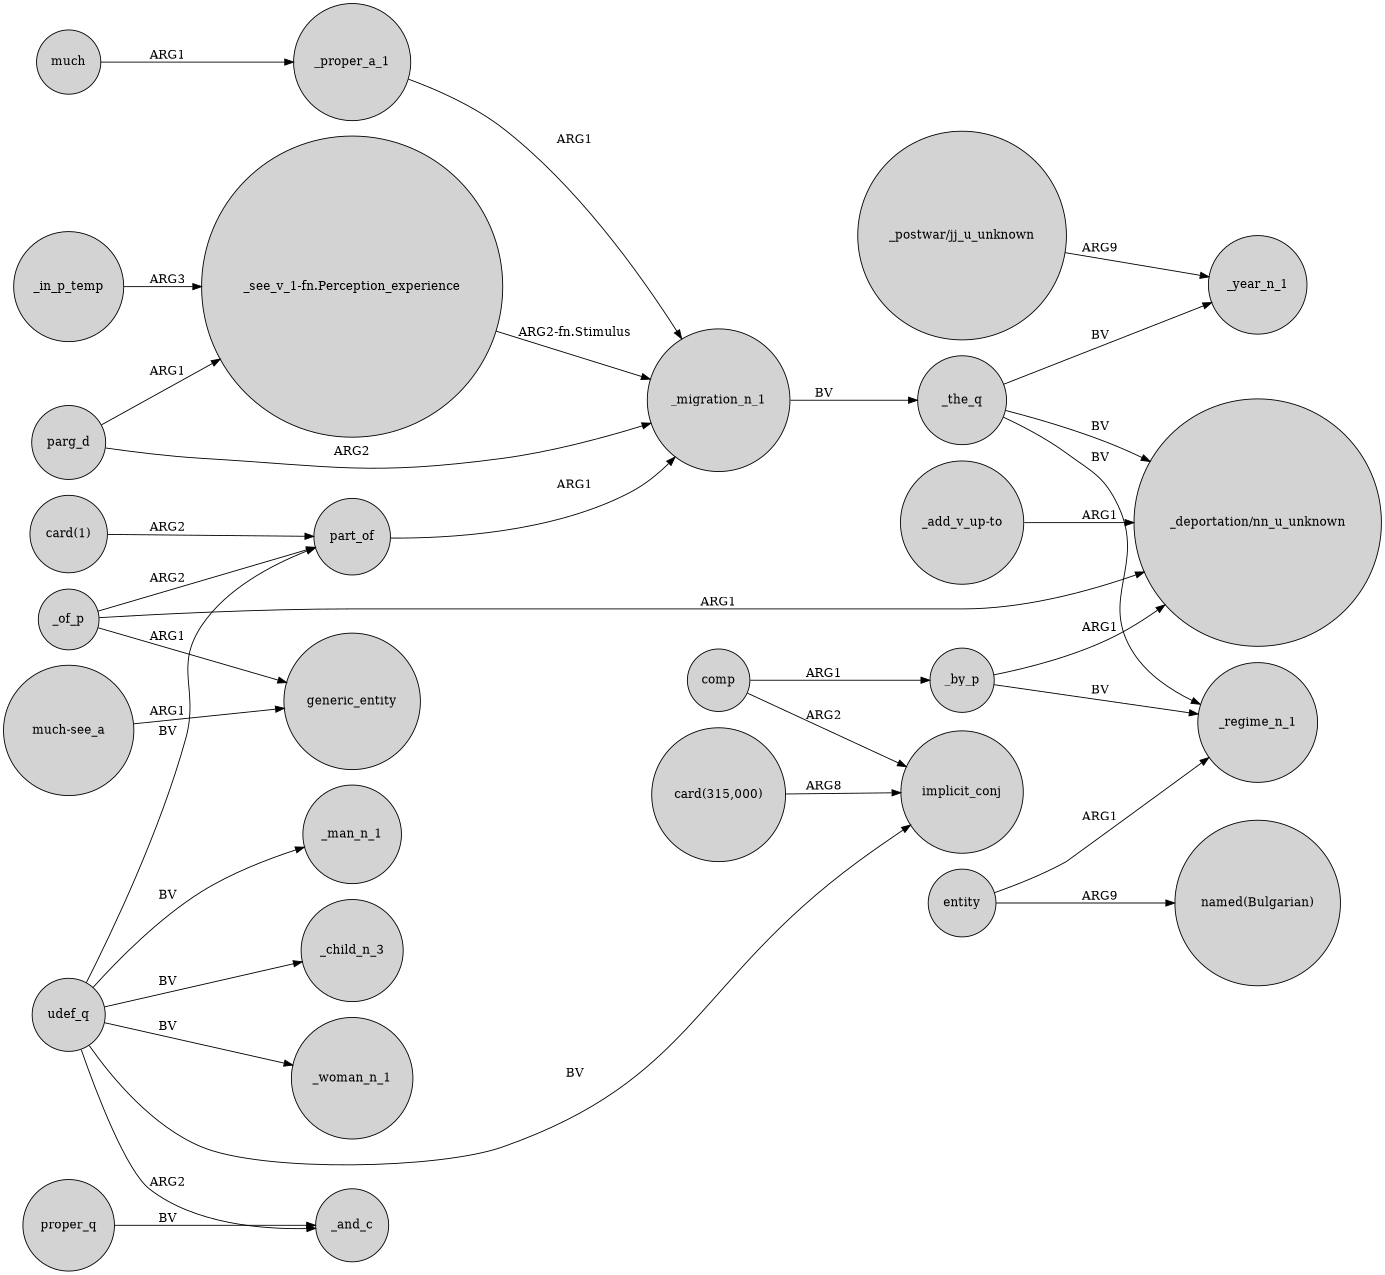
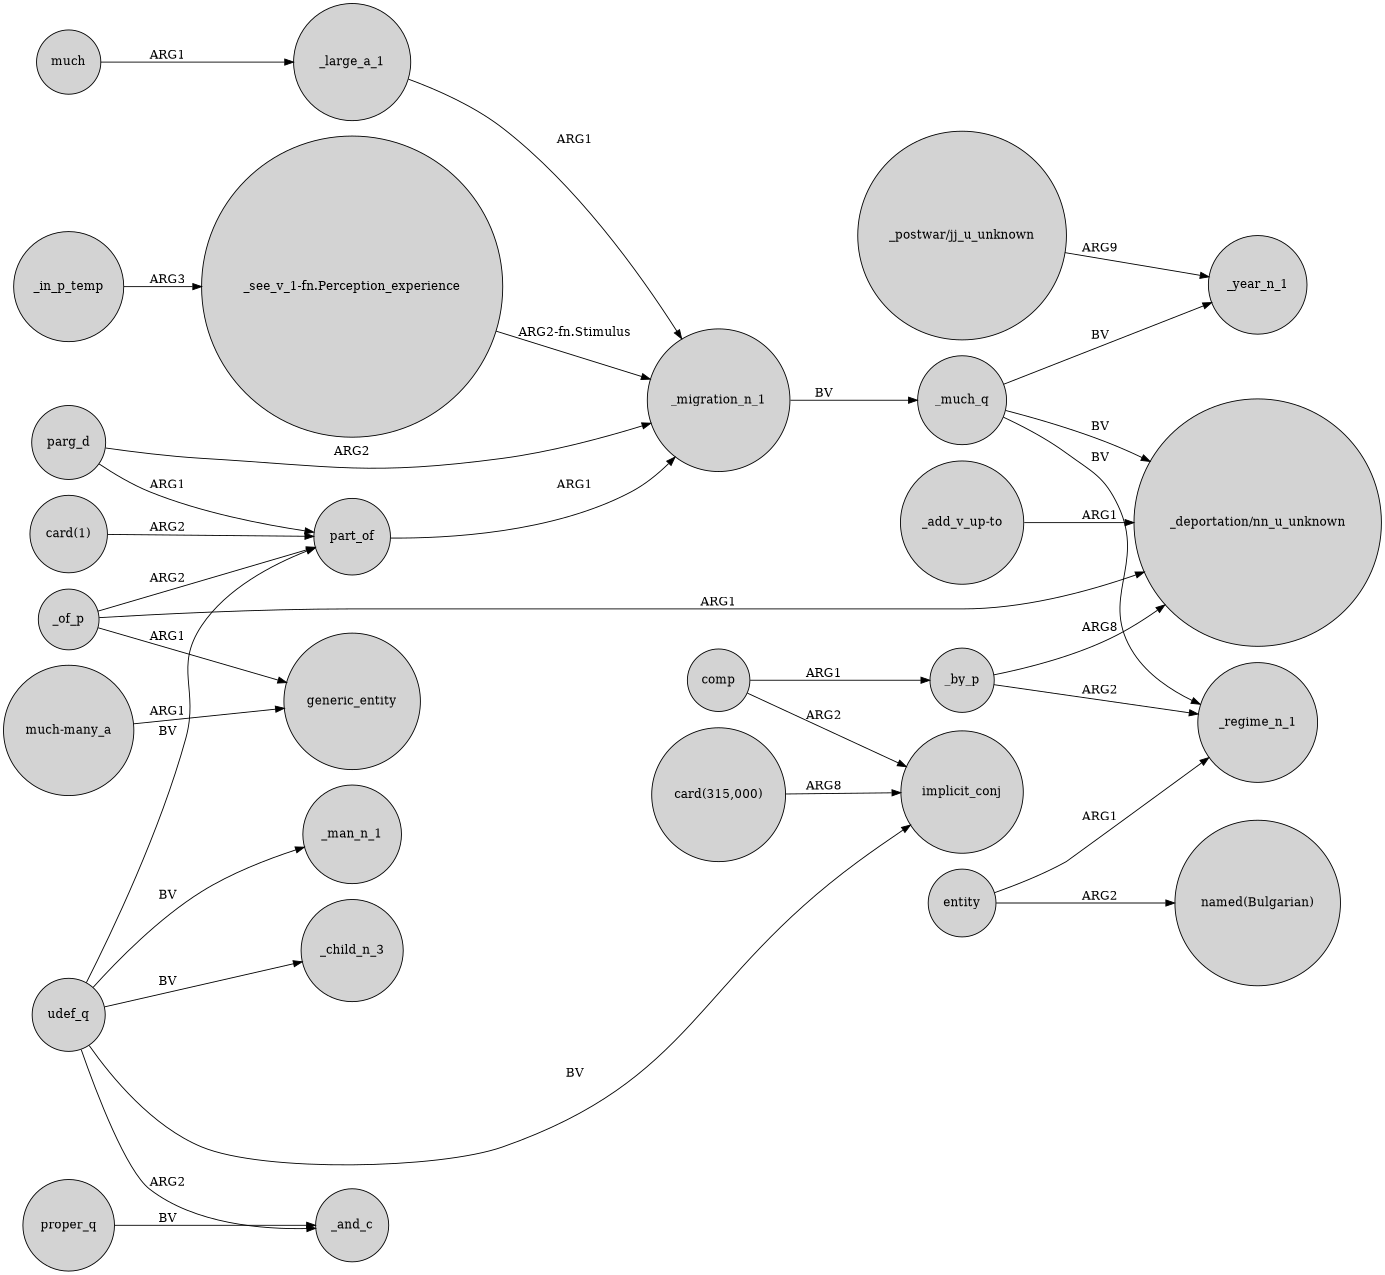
node "_proper_a_1": label "_proper_a_1" -> "_large_a_1"
edge "parg_d" -> "_see_v_1-fn.Perception_experience": now "parg_d" -> "part_of"
node "_the_q": label "_the_q" -> "_much_q"
edge "_by_p" -> "_deportation/nn_u_unknown": label "ARG1" -> "ARG8"
edge "_by_p" -> "_regime_n_1": label "BV" -> "ARG2"
node "much-see_a": label "much-see_a" -> "much-many_a"
edge "entity" -> "named(Bulgarian)": label "ARG9" -> "ARG2"
node "_woman_n_1": removed
